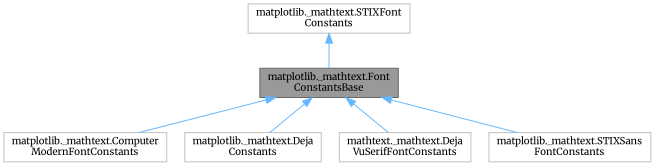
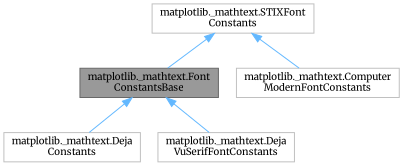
edge "matplotlib._mathtext.Computer ModernFontConstants" -> "matplotlib._mathtext.Font ConstantsBase": now "matplotlib._mathtext.Computer ModernFontConstants" -> "matplotlib._mathtext.STIXFont Constants"
node "mathtext._mathtext.Deja VuSerifFontConstants": label "mathtext._mathtext.Deja VuSerifFontConstants" -> "matplotlib._mathtext.Deja VuSerifFontConstants"
node "matplotlib._mathtext.STIXSans FontConstants": removed
